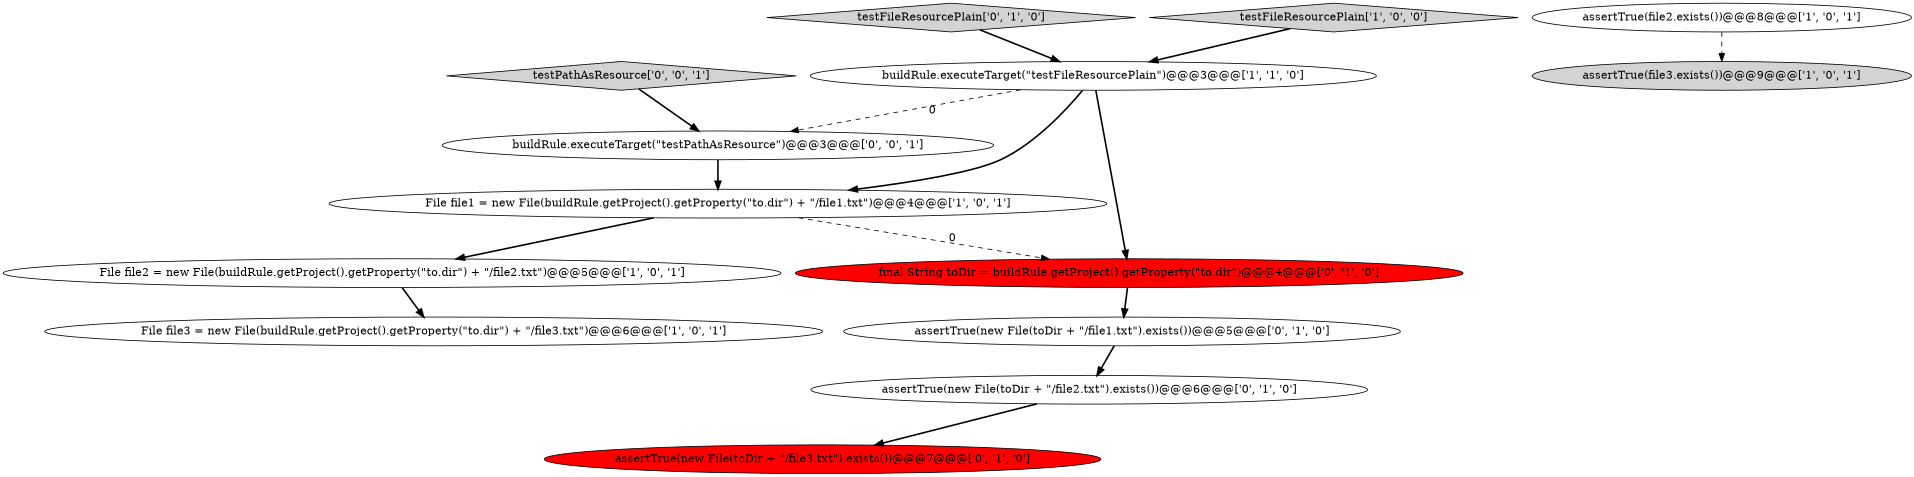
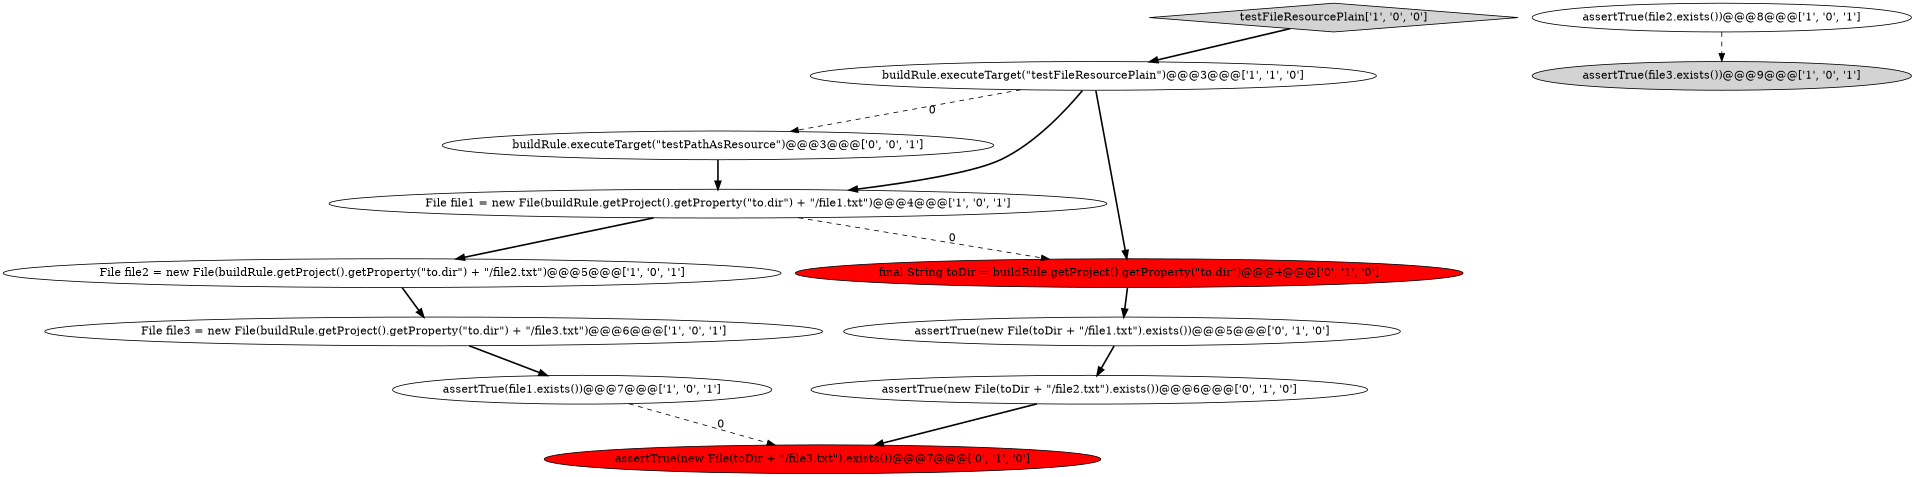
node "testFileResourcePlain['0', '1', '0']": removed
node "testPathAsResource['0', '0', '1']": removed
node "assertTrue(file1.exists())@@@7@@@['1', '0', '1']": added
